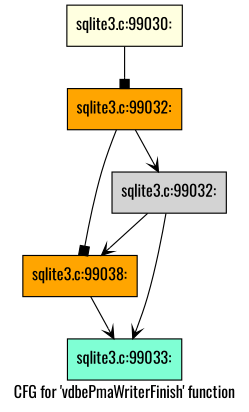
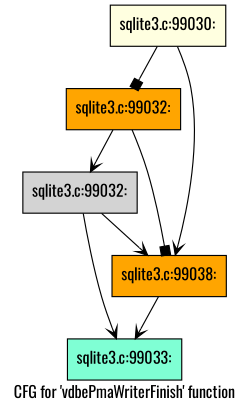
edge "sqlite3.c:99030:" -> "sqlite3.c:99038:": added
